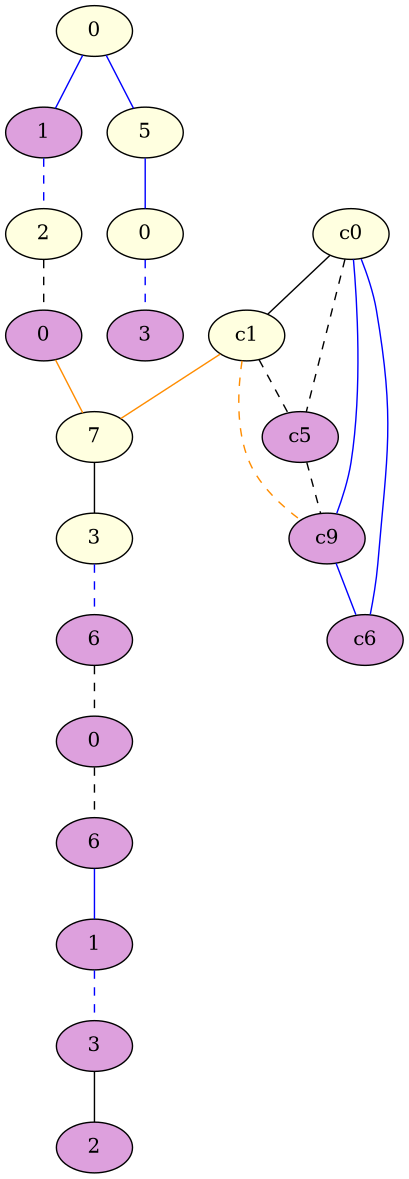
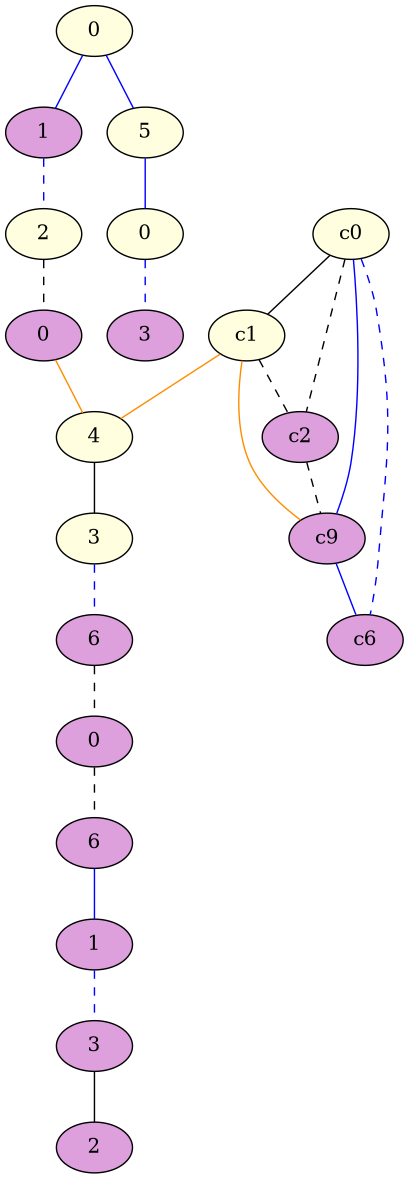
edge "c0" -- "c6": style solid -> dashed
node "7": label "7" -> "4"
node "c5": label "c5" -> "c2"
edge "c1" -- "c9": style dashed -> solid
